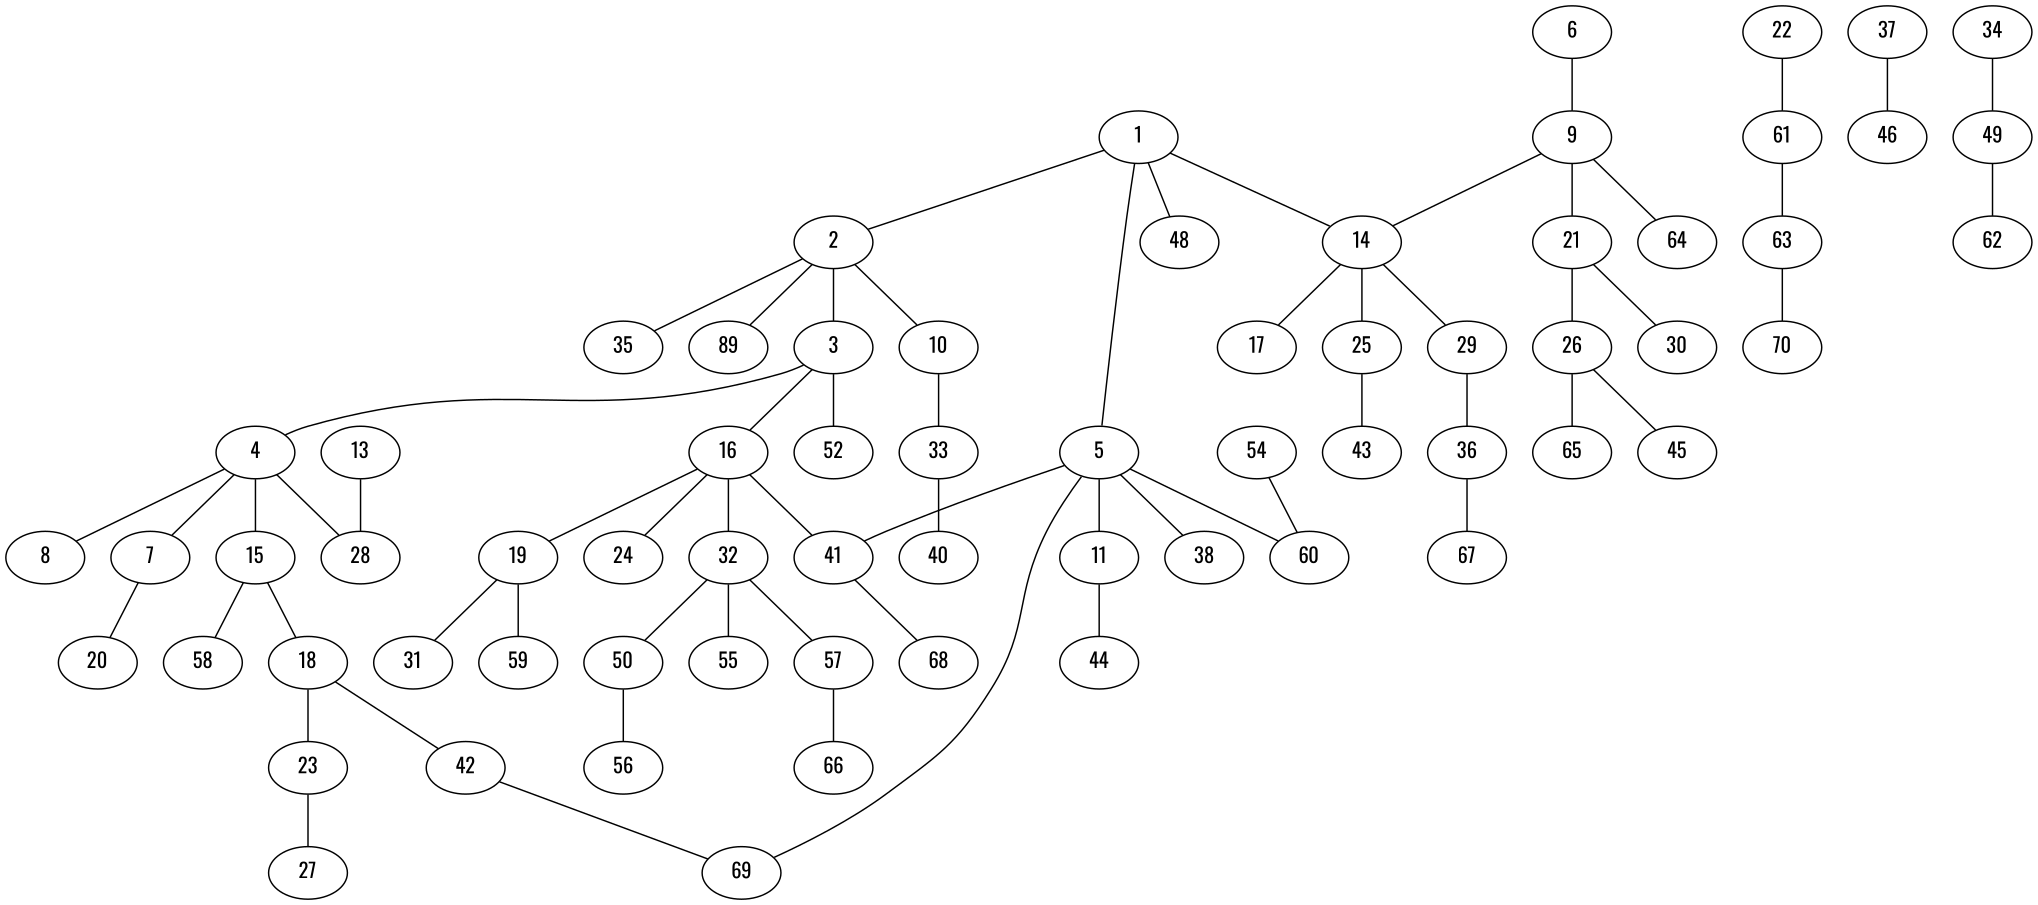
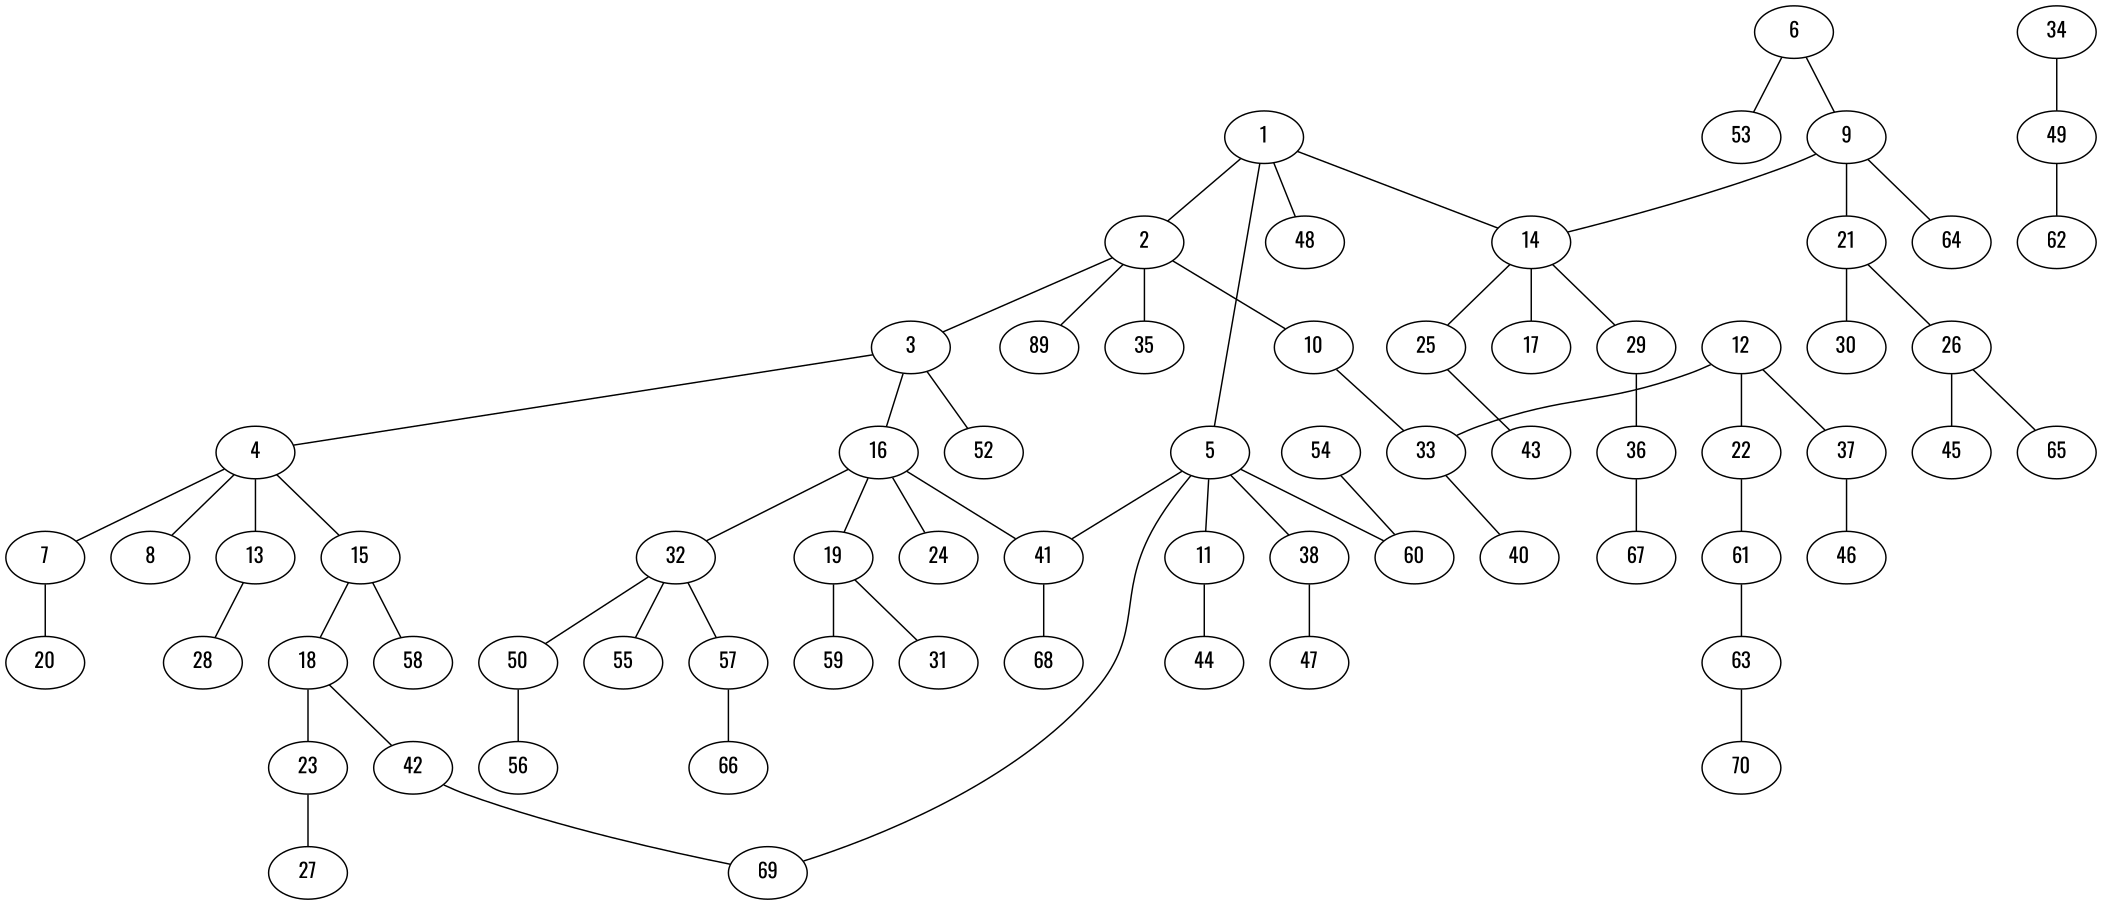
node "53": added
node "12": added
edge "4" -- "28": now "4" -- "13"
node "47": added
